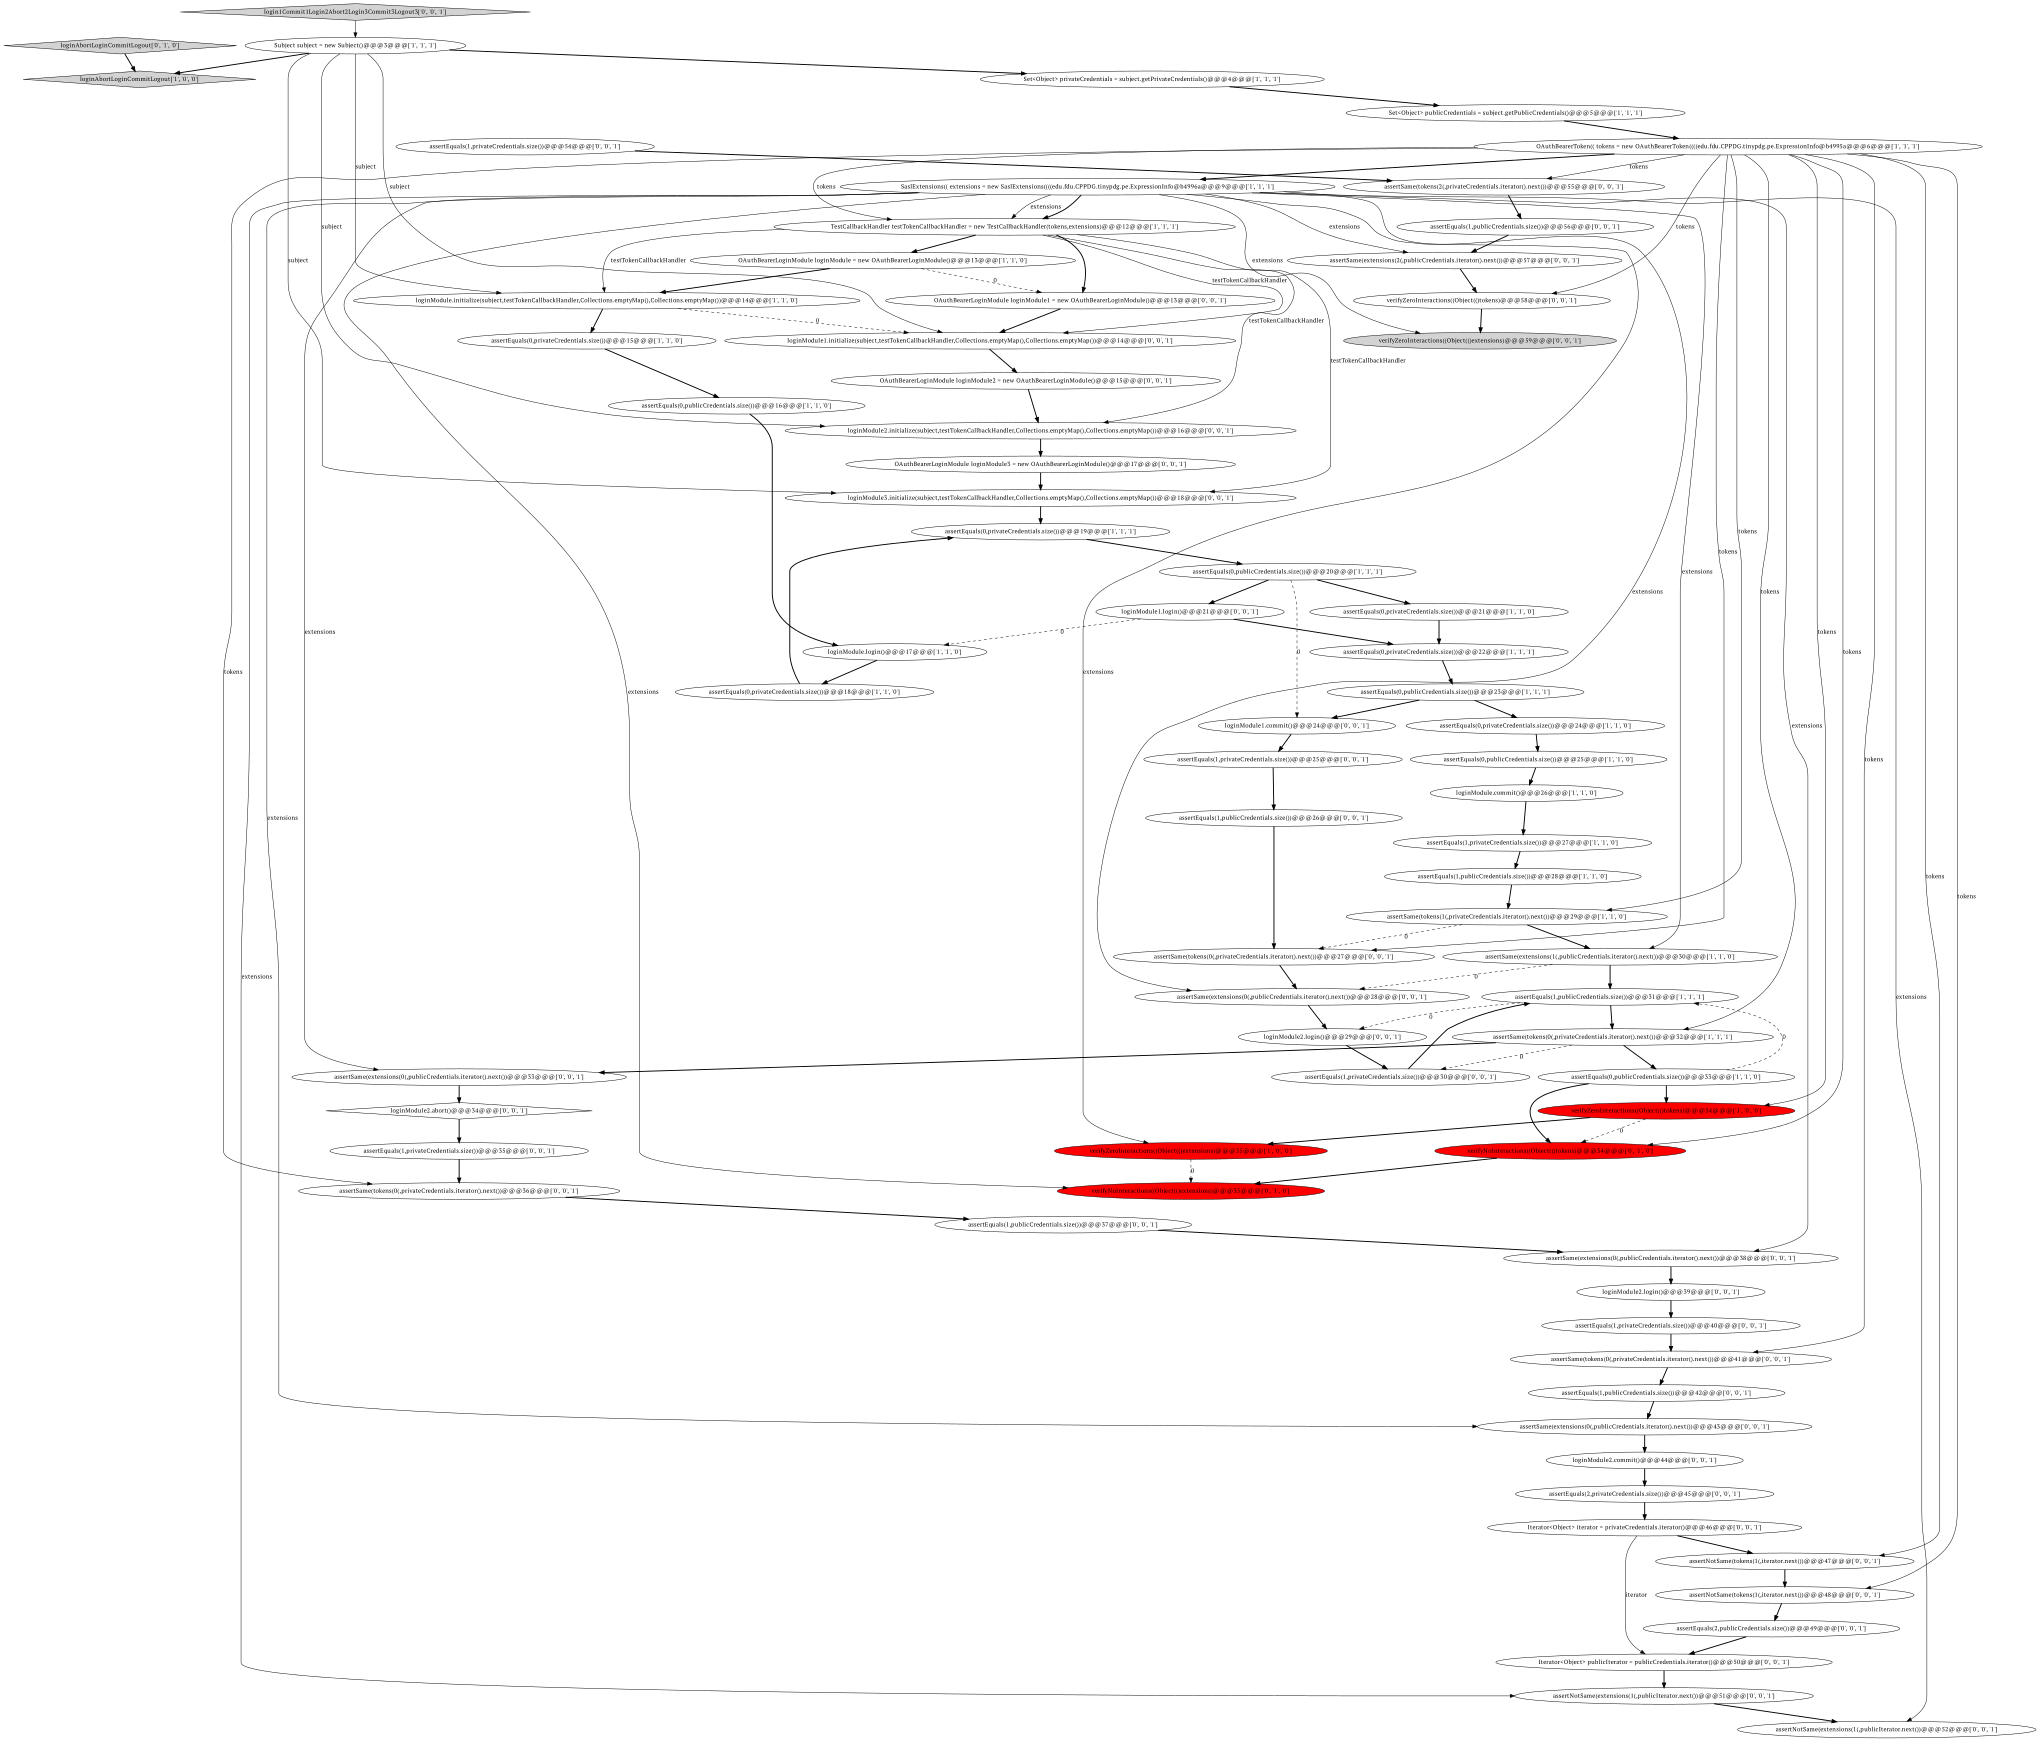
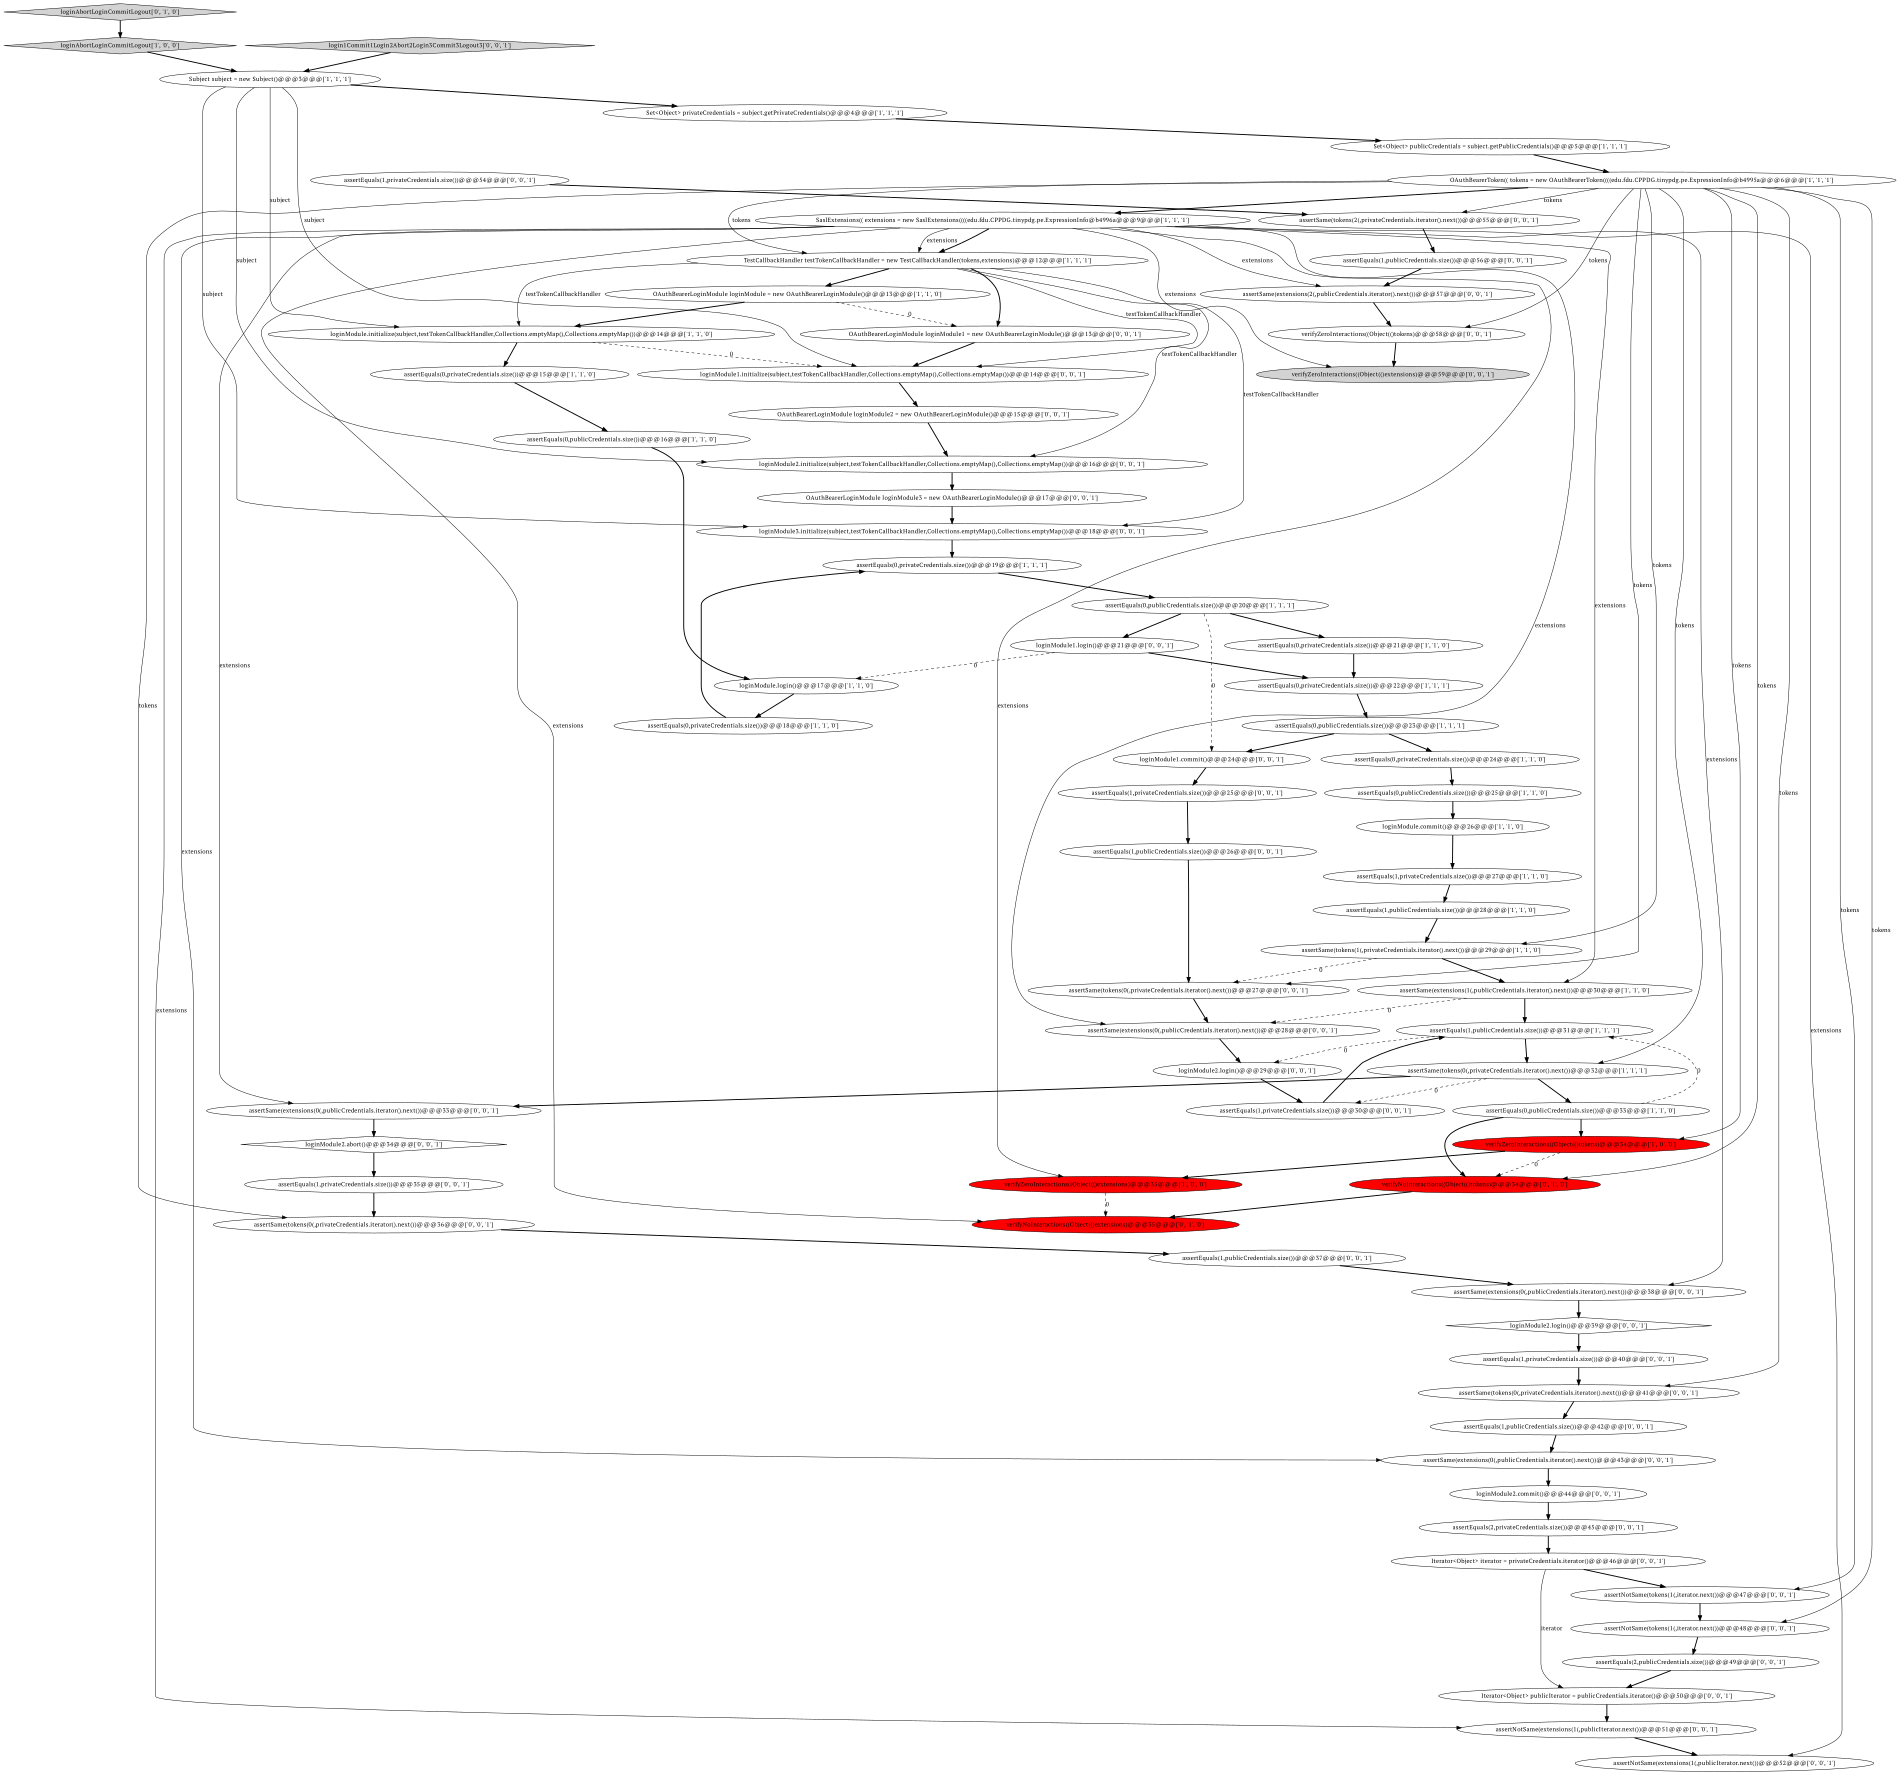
edge "login1Commit1Login2Abort2Login3Commit3Logout3['0', '0', '1']" -> "Subject subject = new Subject()@@@3@@@['1', '1', '1']": style solid -> bold
edge "Subject subject = new Subject()@@@3@@@['1', '1', '1']" -> "loginAbortLoginCommitLogout['1', '0', '0']": reversed
node "loginModule2.login()@@@39@@@['0', '0', '1']": shape ellipse -> diamond
